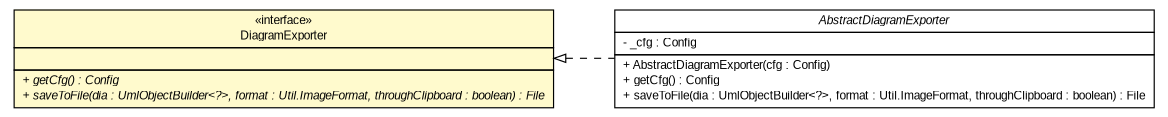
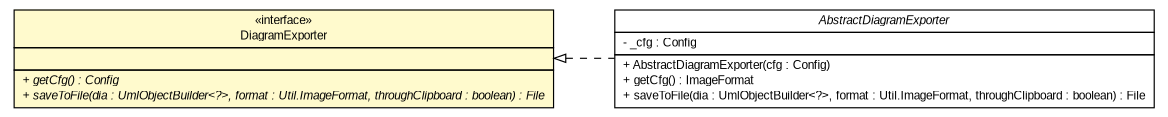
node "AbstractDiagramExporter": text "+ getCfg() : Config" -> "+ getCfg() : ImageFormat"
